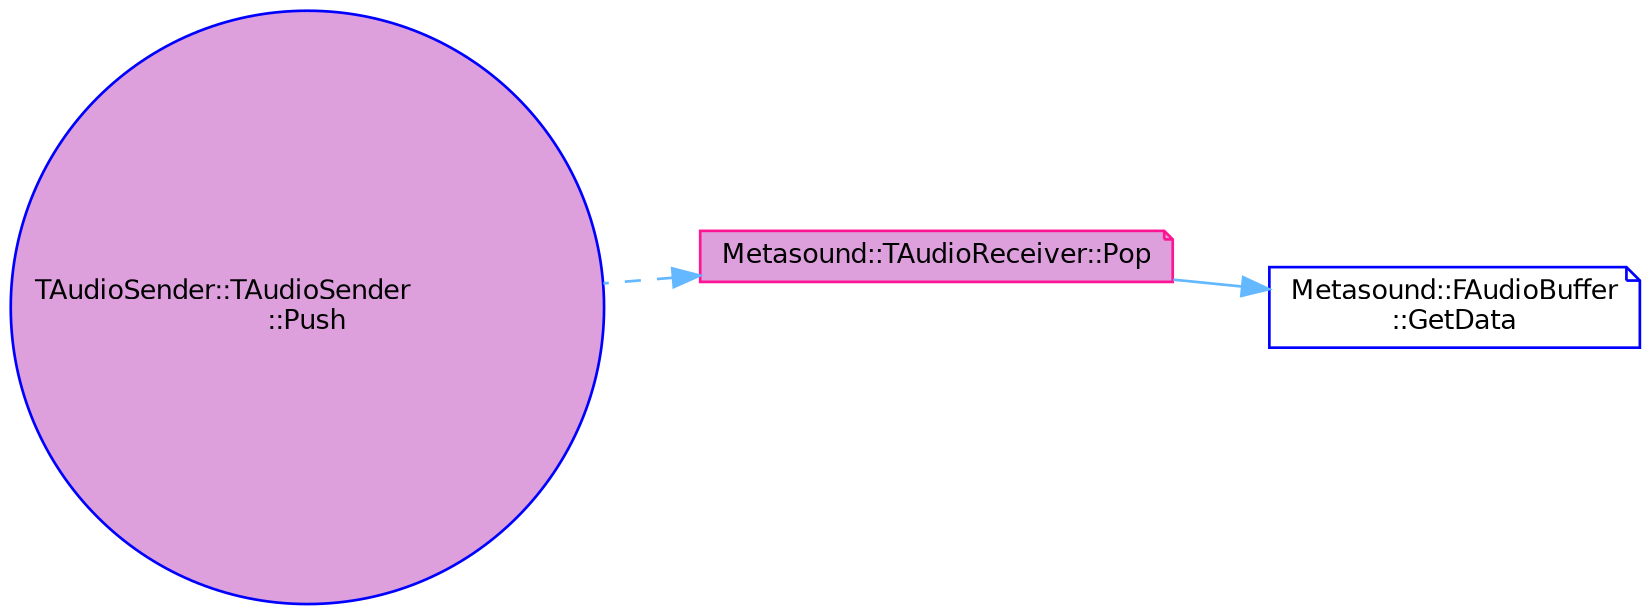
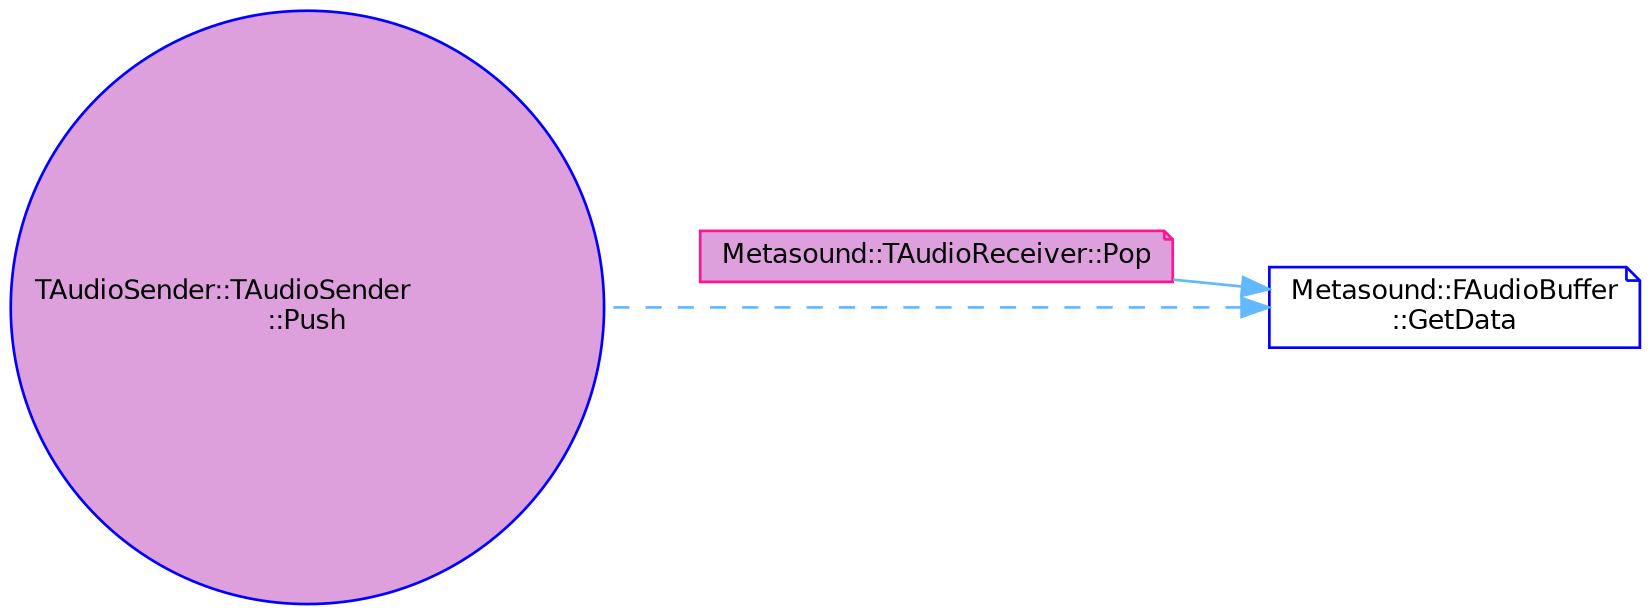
edge "TAudioSender::TAudioSender ::Push" -> "Metasound::TAudioReceiver::Pop": now "TAudioSender::TAudioSender ::Push" -> "Metasound::FAudioBuffer ::GetData"
